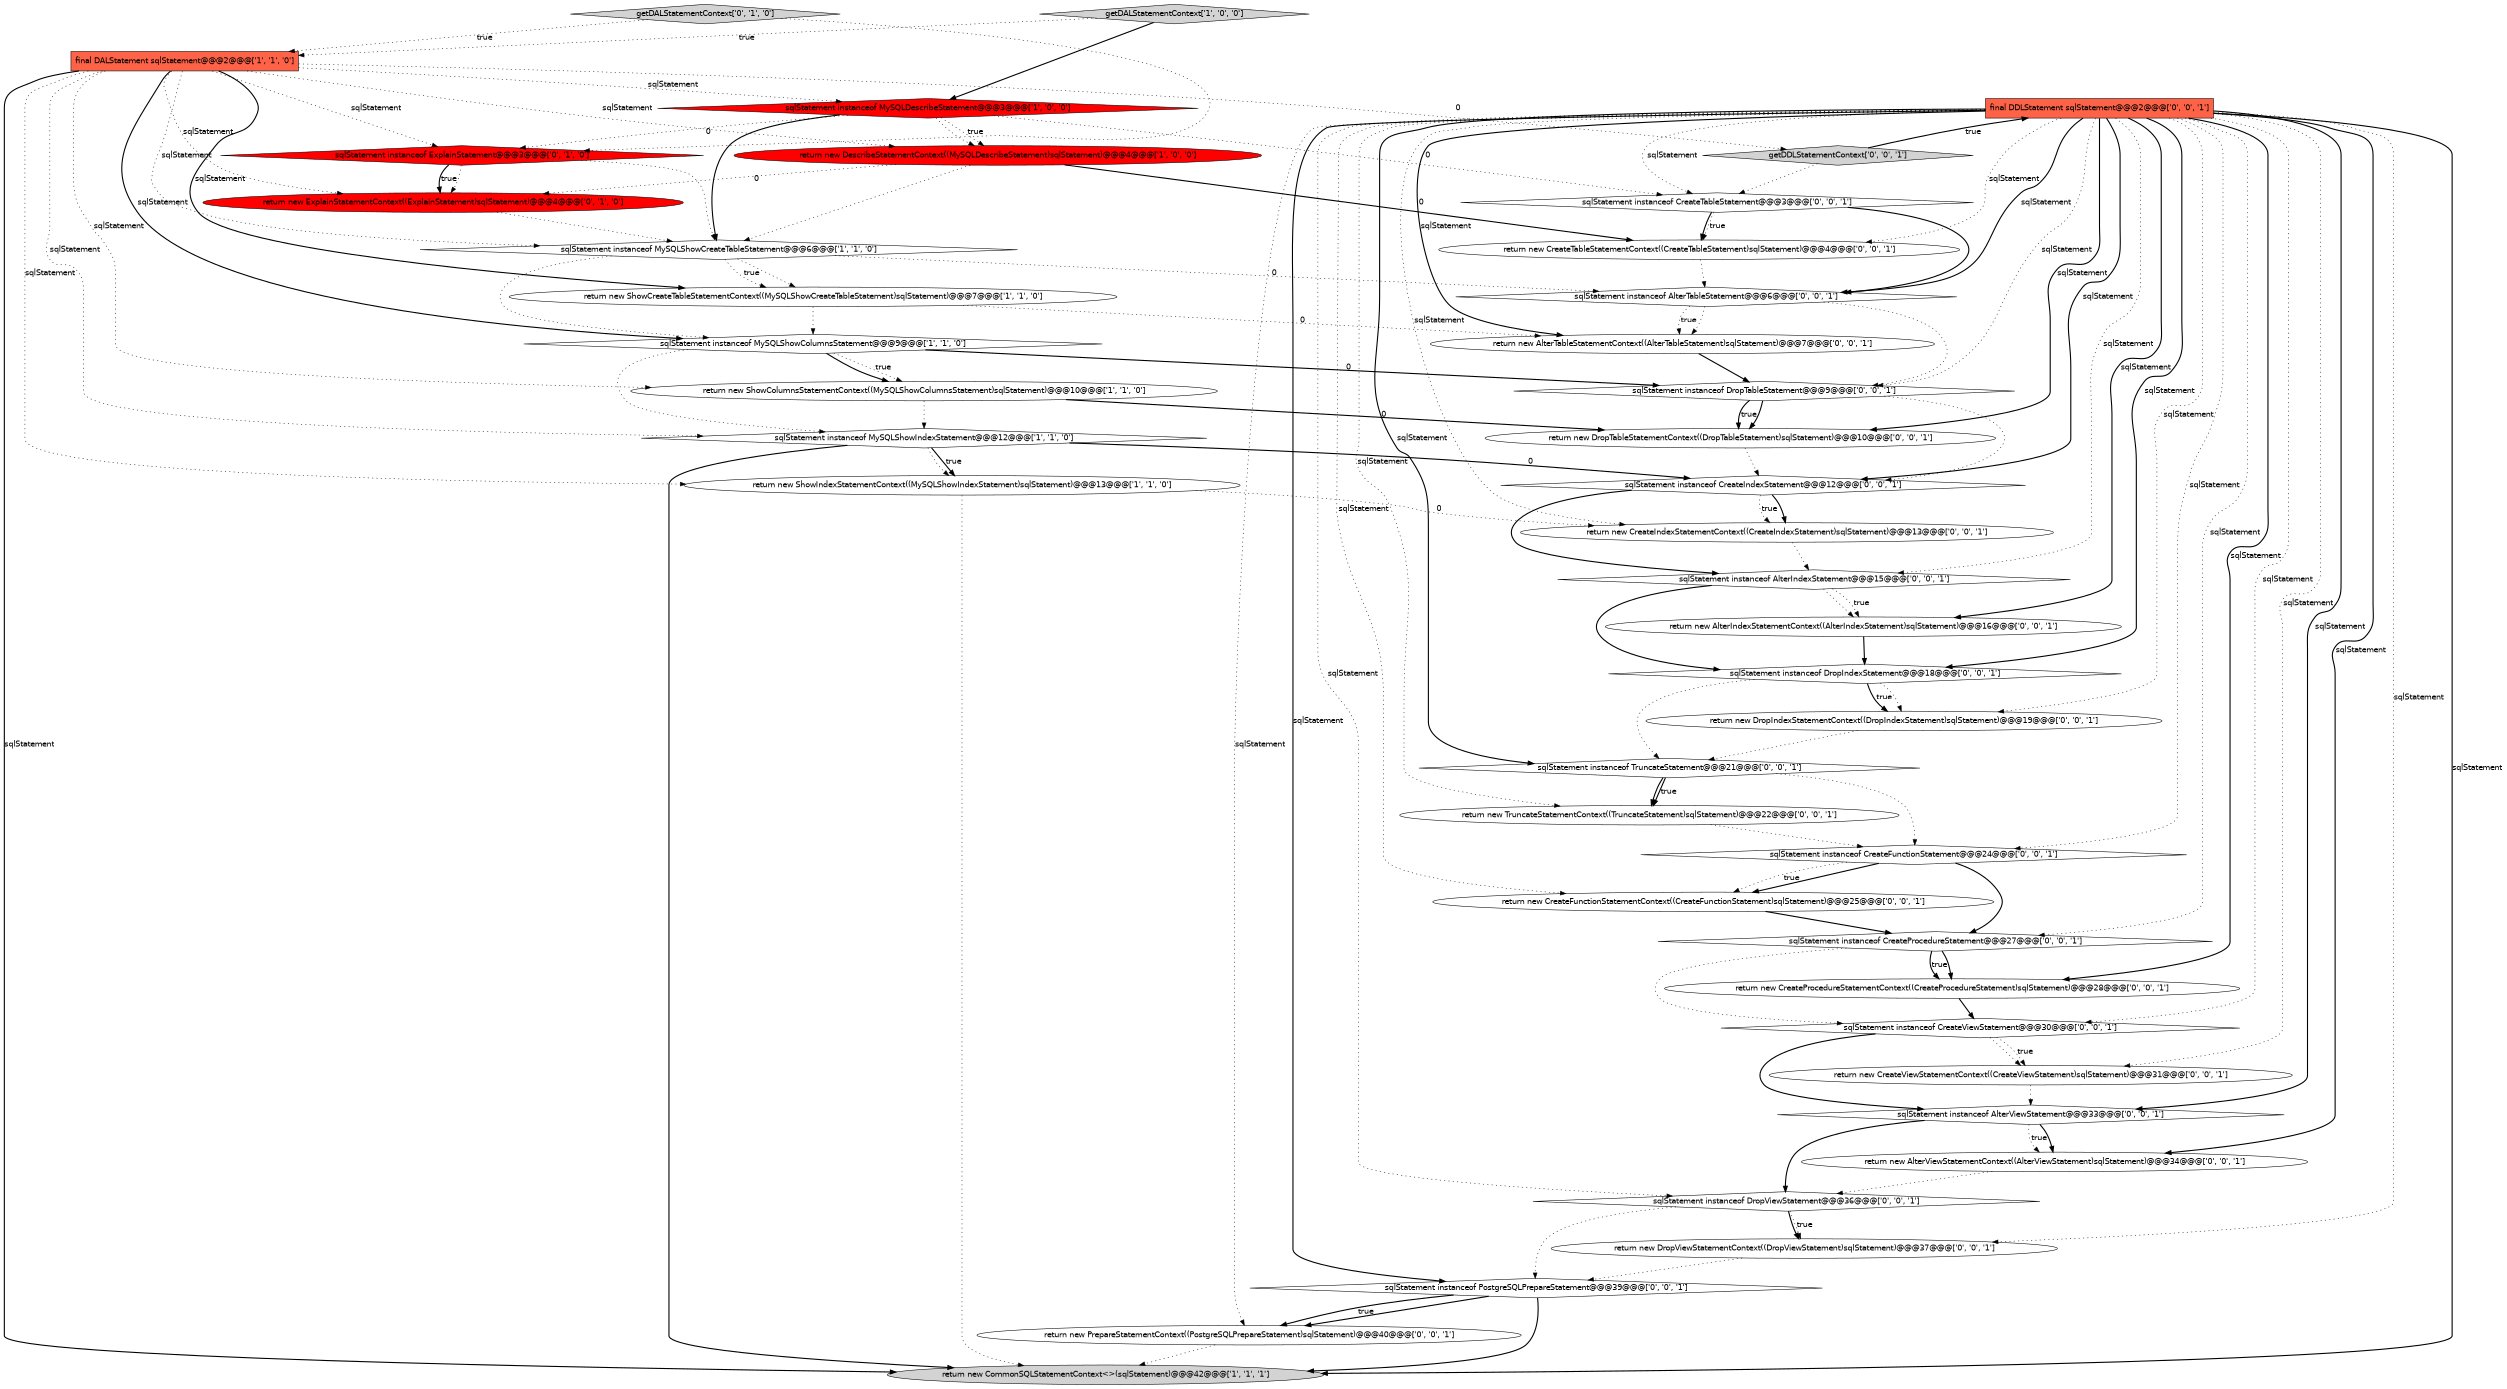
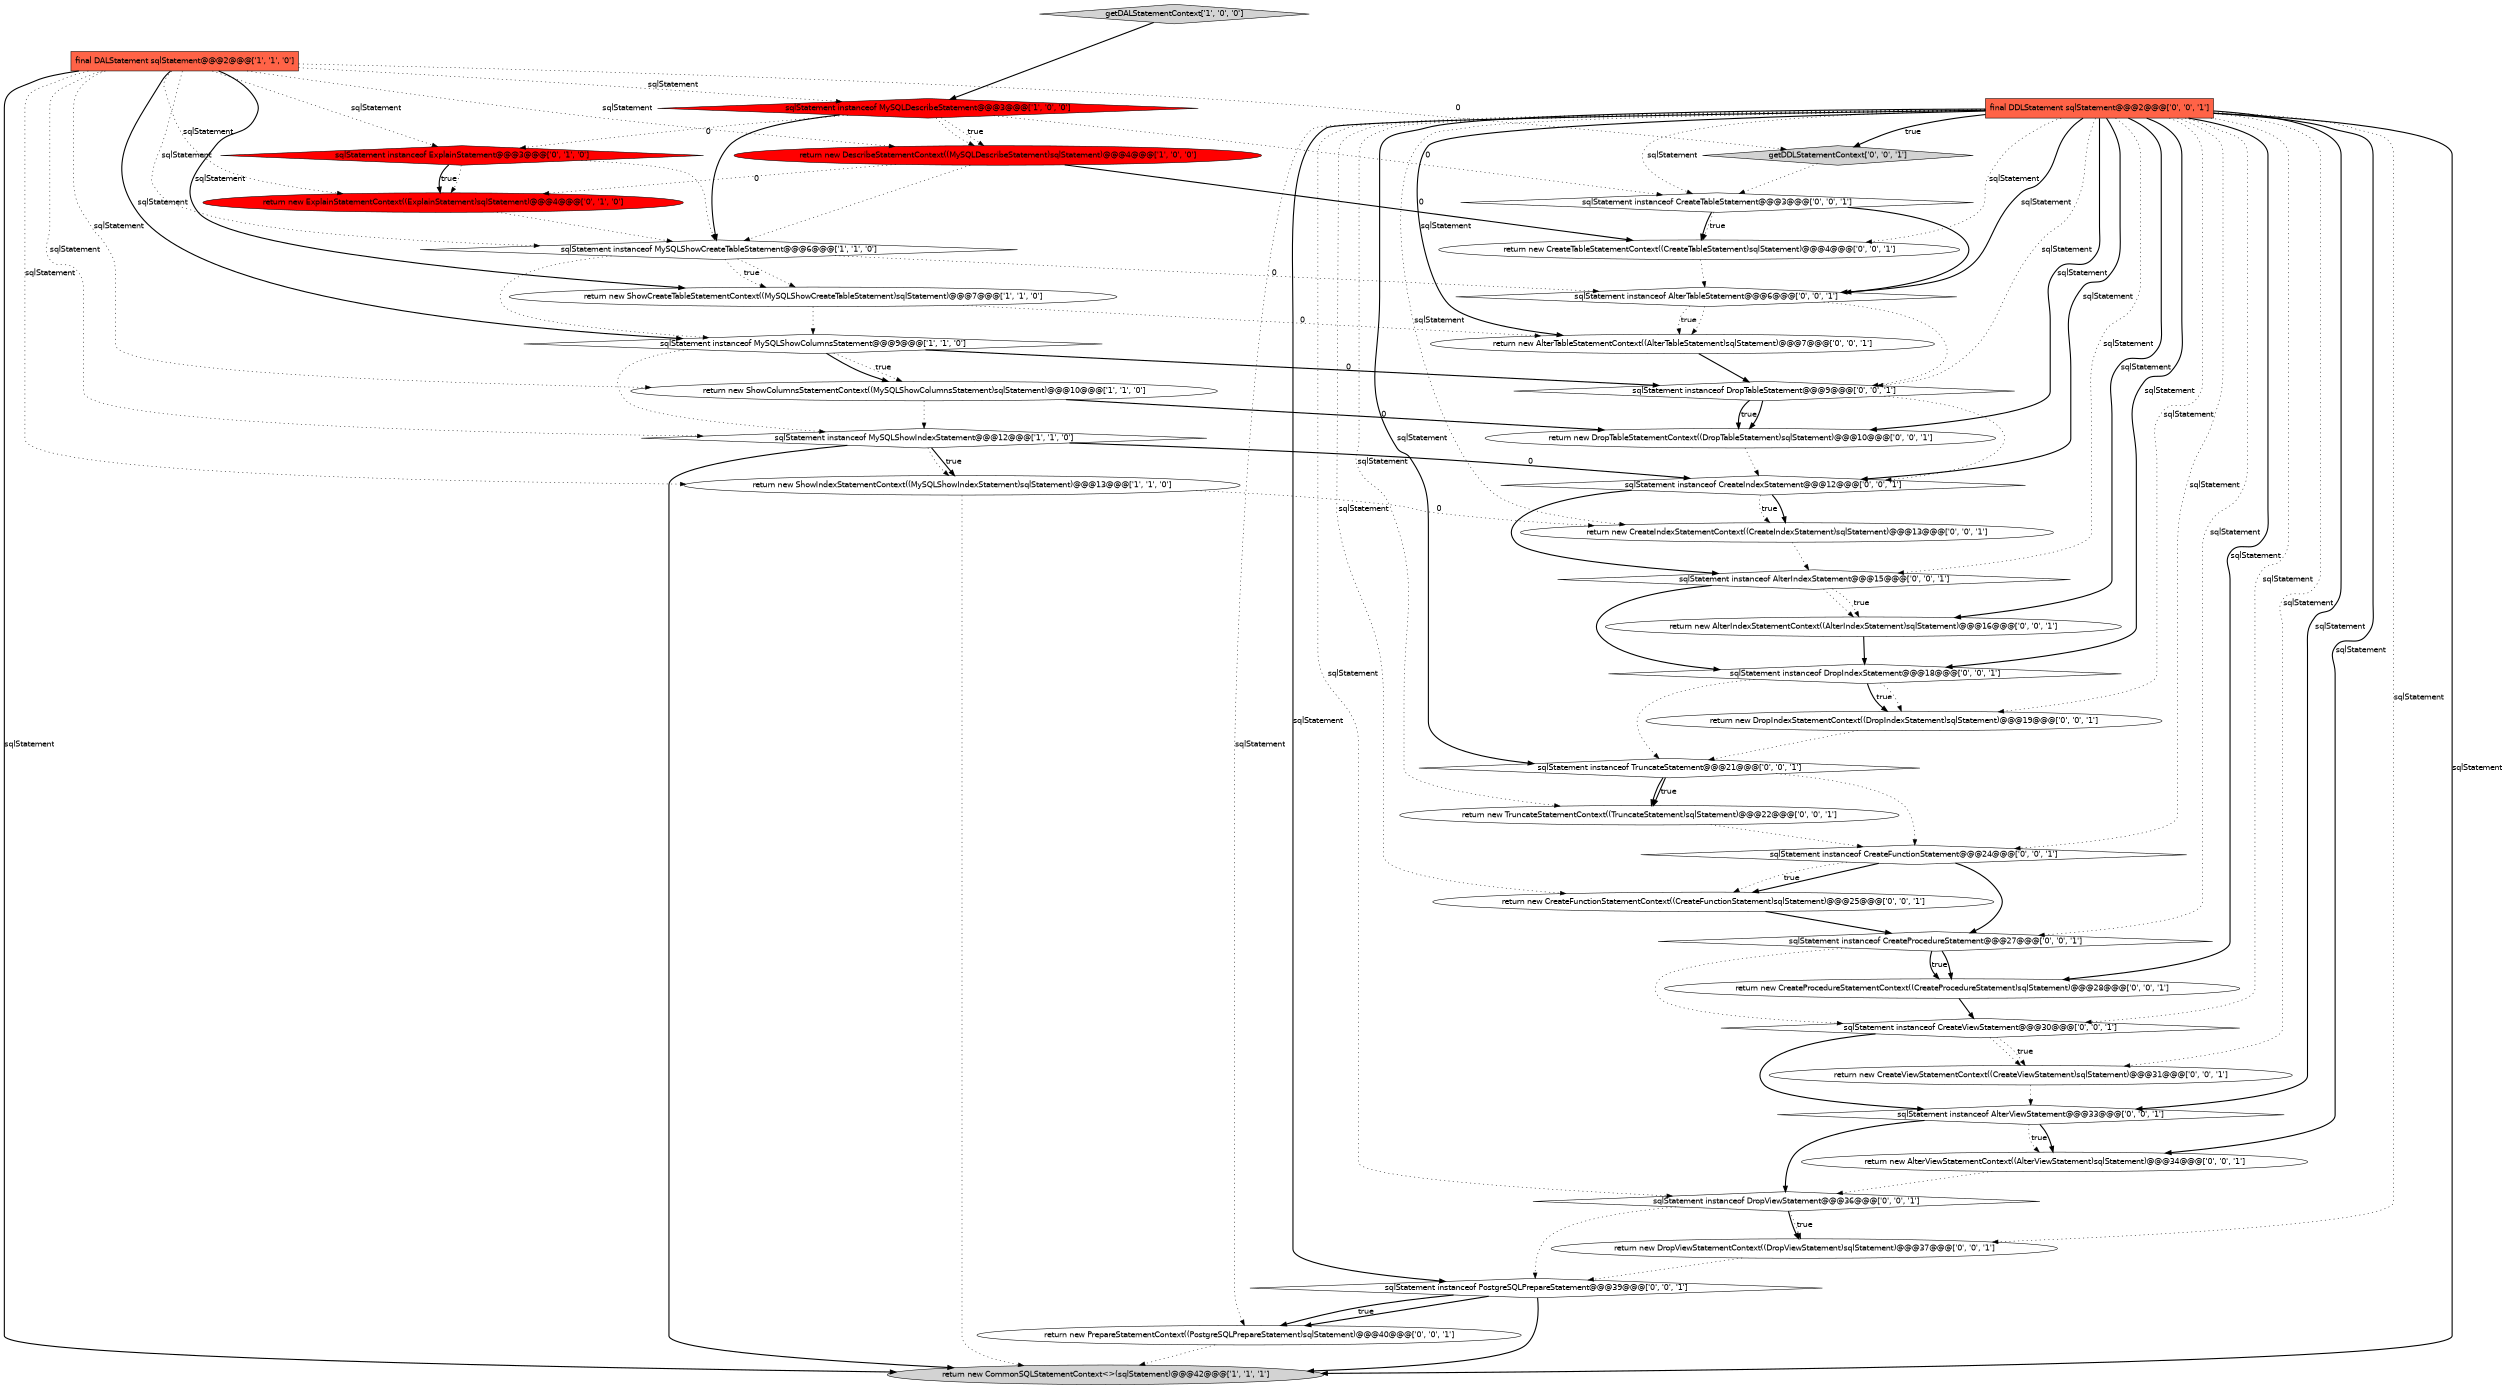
node "getDALStatementContext['0', '1', '0']": removed
edge "getDALStatementContext['1', '0', '0']" -> "final DALStatement sqlStatement@@@2@@@['1', '1', '0']": removed, label "true"
edge "getDDLStatementContext['0', '0', '1']" -> "final DDLStatement sqlStatement@@@2@@@['0', '0', '1']": reversed
